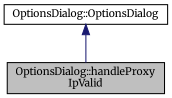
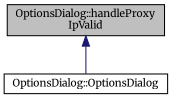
edge "OptionsDialog::handleProxy IpValid" -> "OptionsDialog::OptionsDialog": reversed
